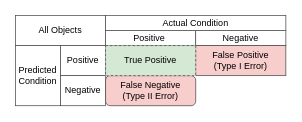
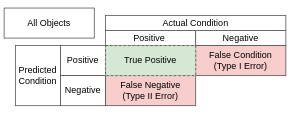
node "All Objects": moved (60, 30) -> (49, 23)
node "False Positive (Type I Error)": label "False Positive (Type I Error)" -> "False Condition (Type I Error)"
node "False Negative (Type II Error)": shape rounded rectangle -> rectangle
